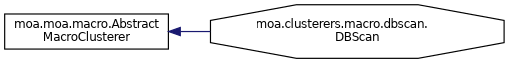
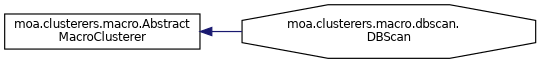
node "moa.moa.macro.Abstract MacroClusterer": label "moa.moa.macro.Abstract MacroClusterer" -> "moa.clusterers.macro.Abstract MacroClusterer"
